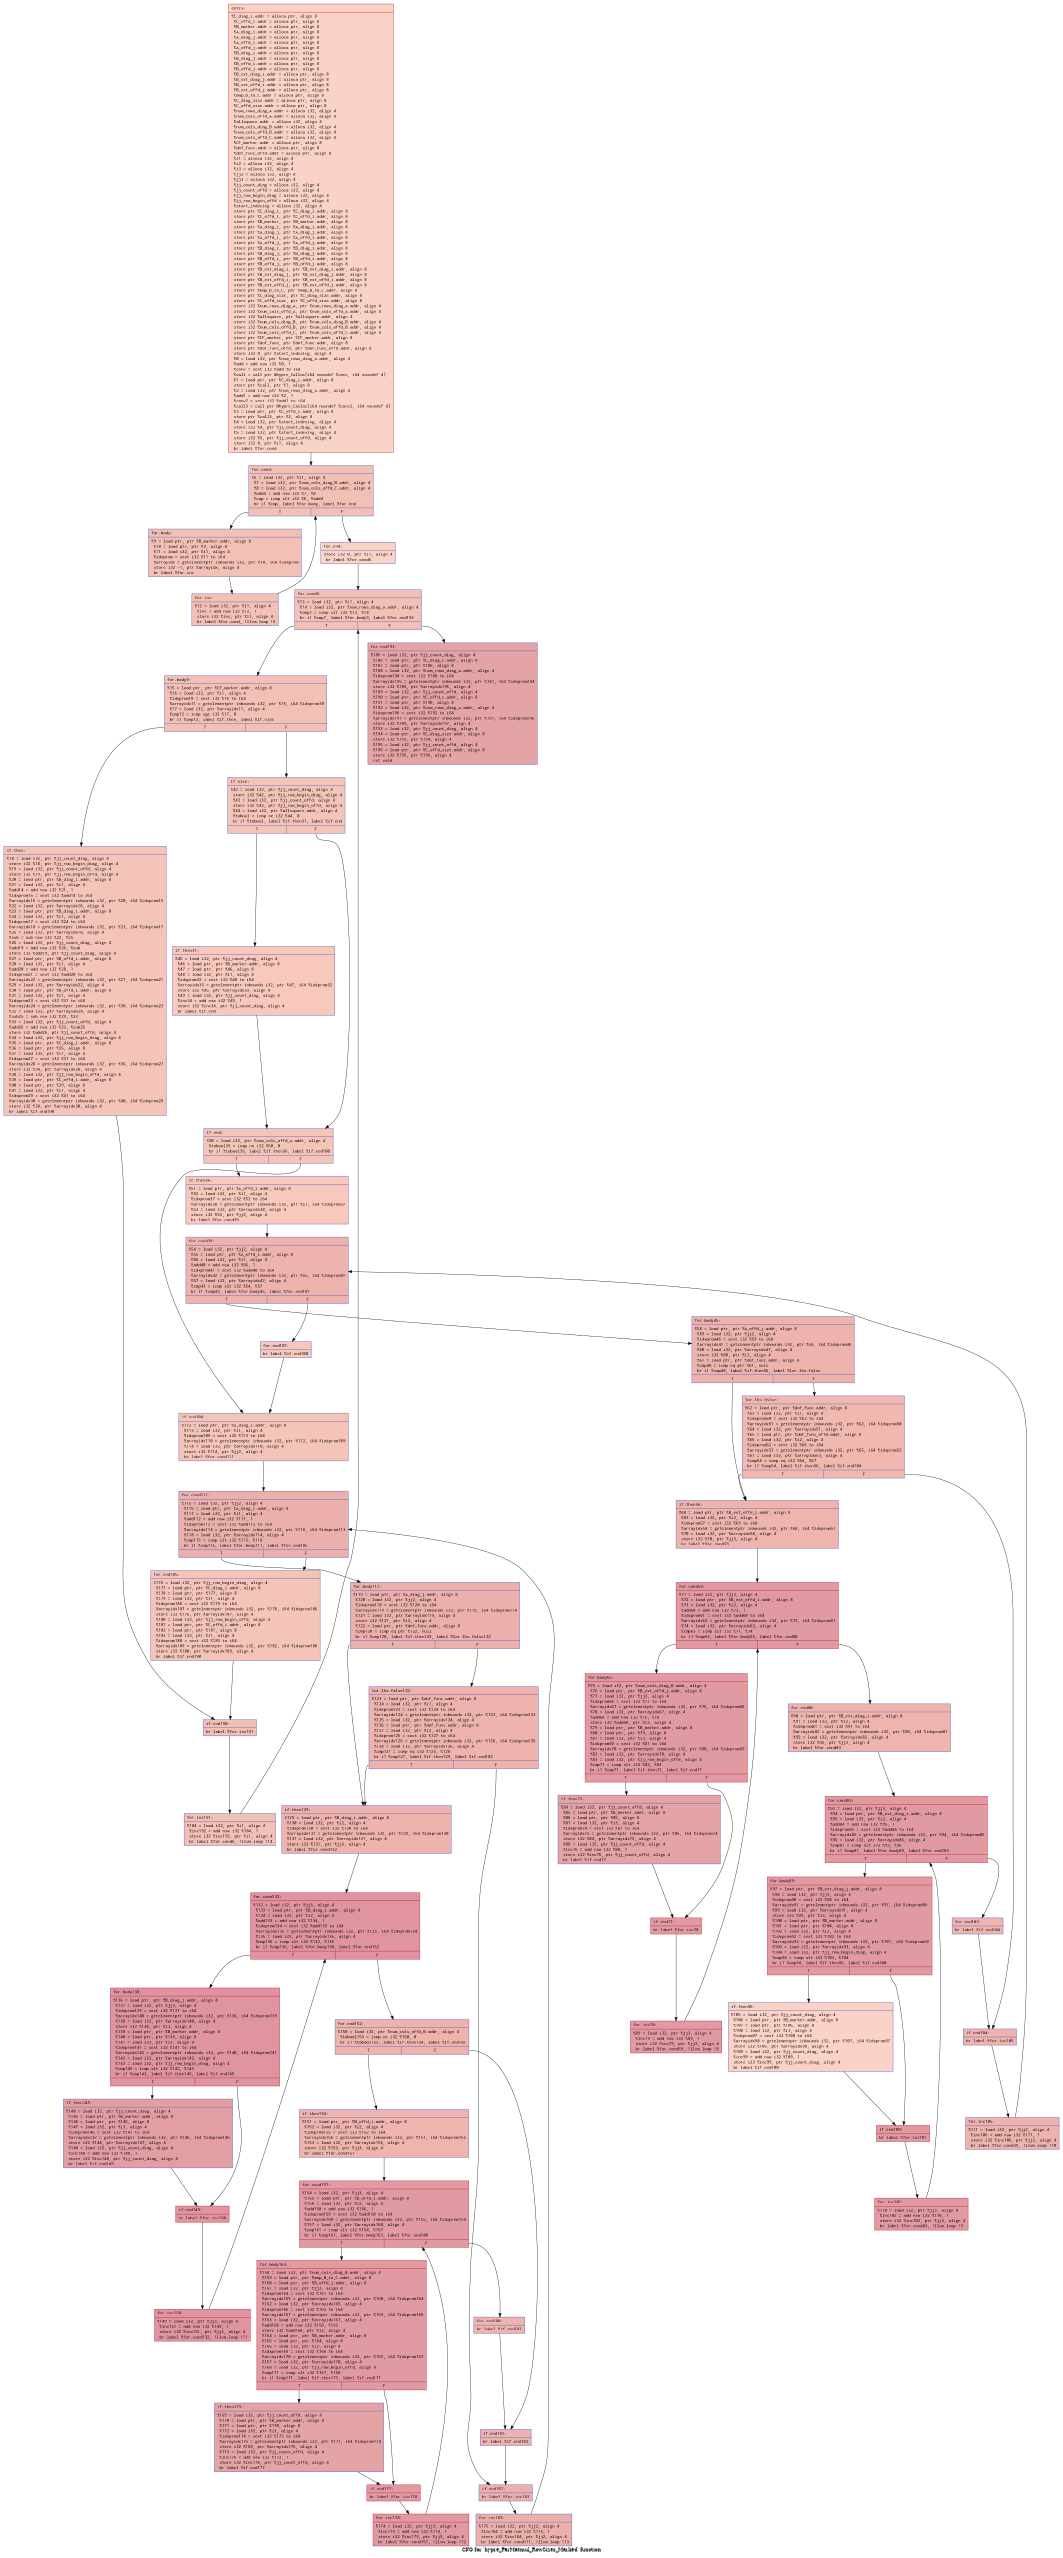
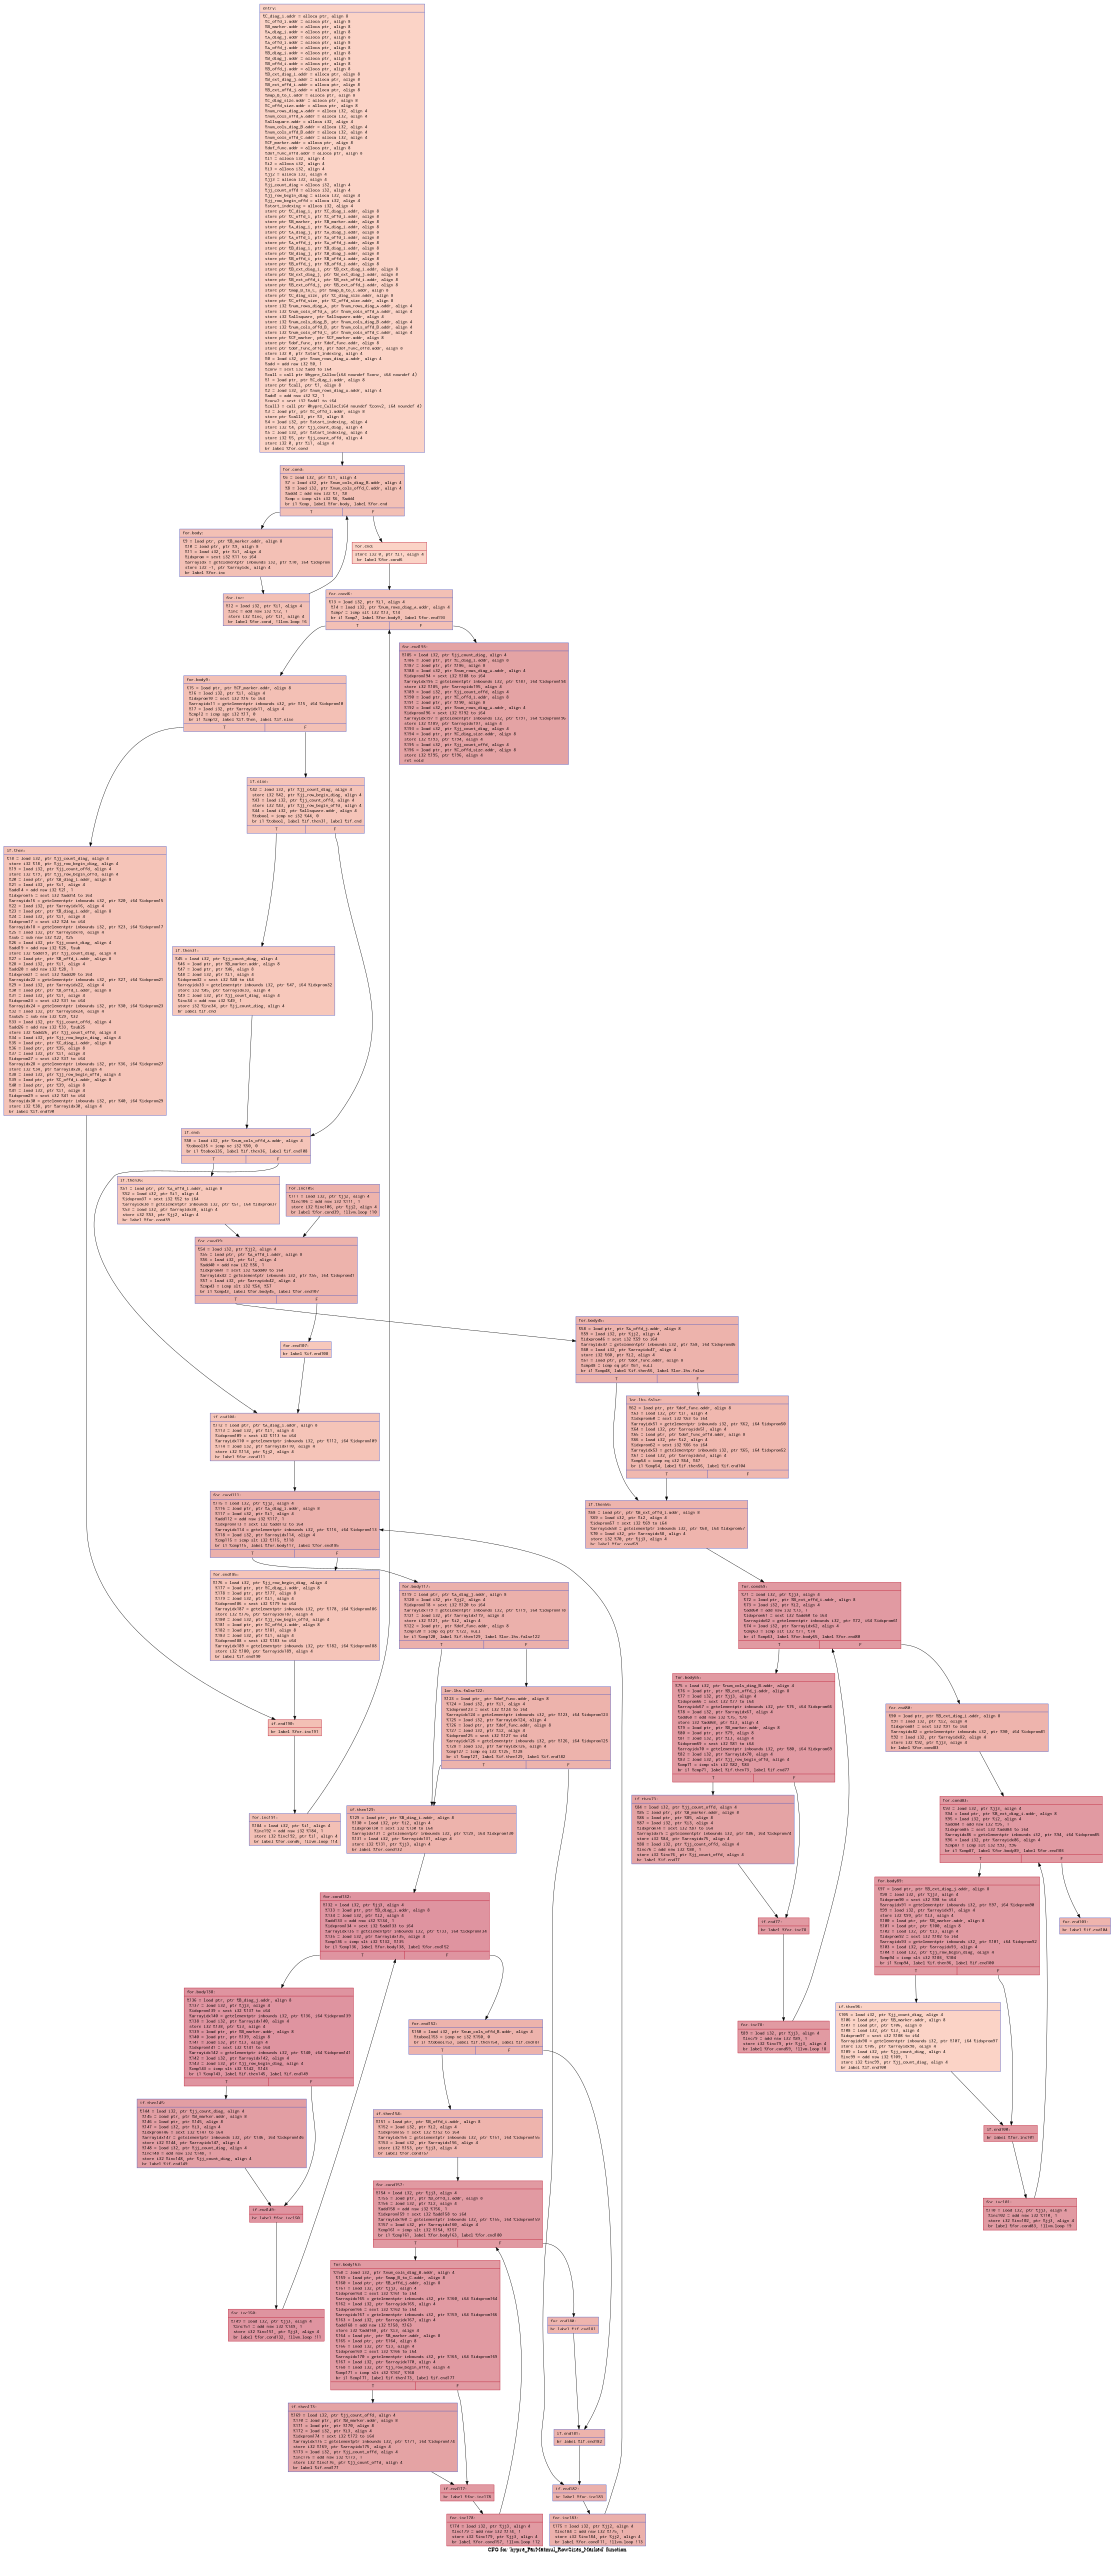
node "entry:": color #b70d28ff -> #3d50c3ff
node "for.end:": color #3d50c3ff -> #b70d28ff
node "if.end190:": color #3d50c3ff -> #b70d28ff
node "if.end104:": removed
